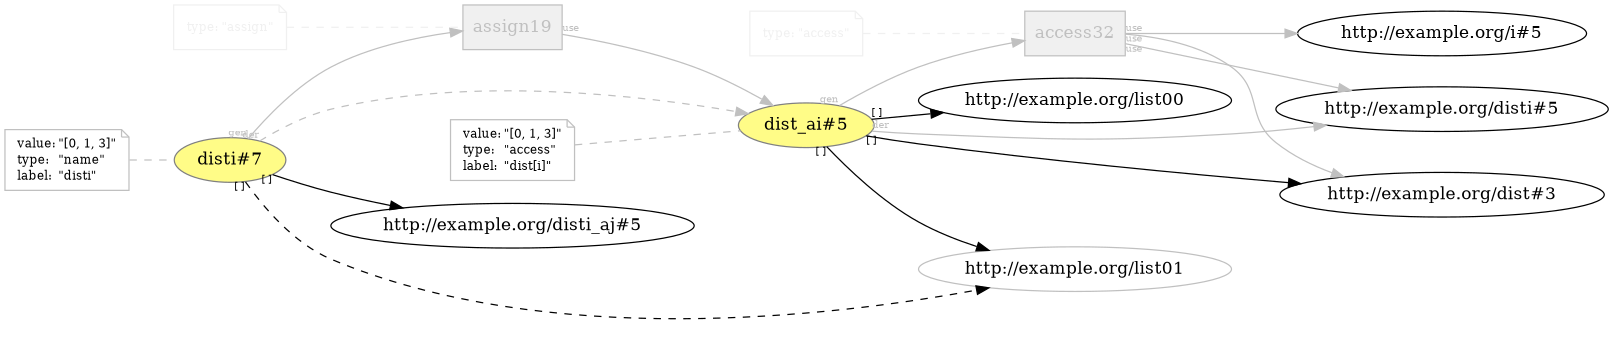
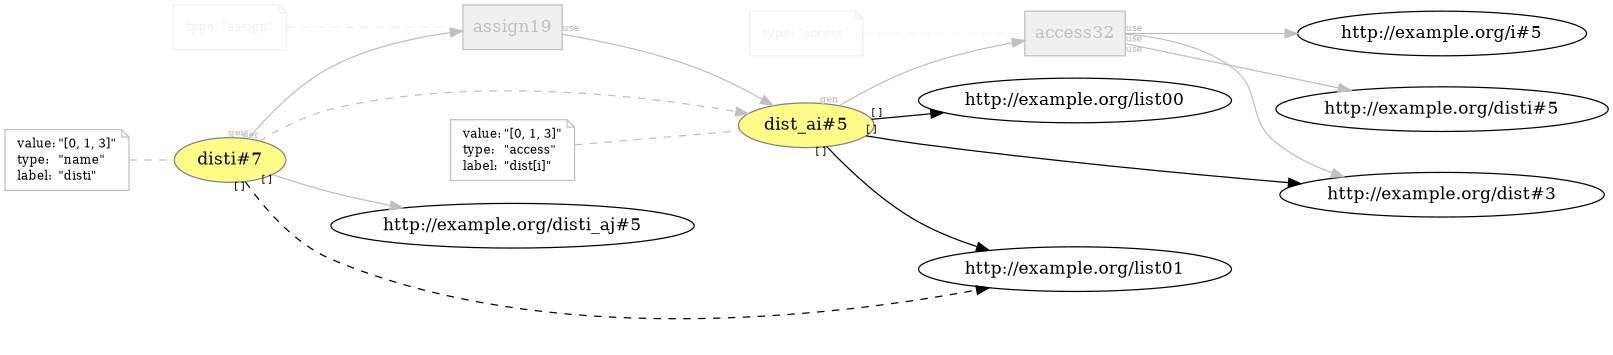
edge "dist_ai#5" -> "http://example.org/disti#5": removed
edge "disti#7" -> "http://example.org/disti_aj#5": color black -> gray
node "http://example.org/list01": color gray -> black
